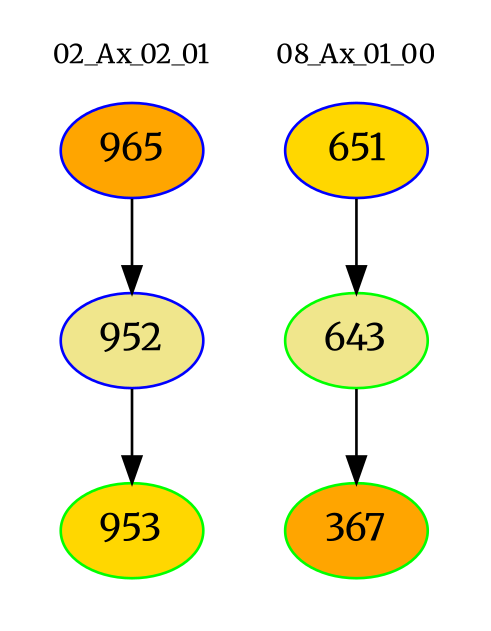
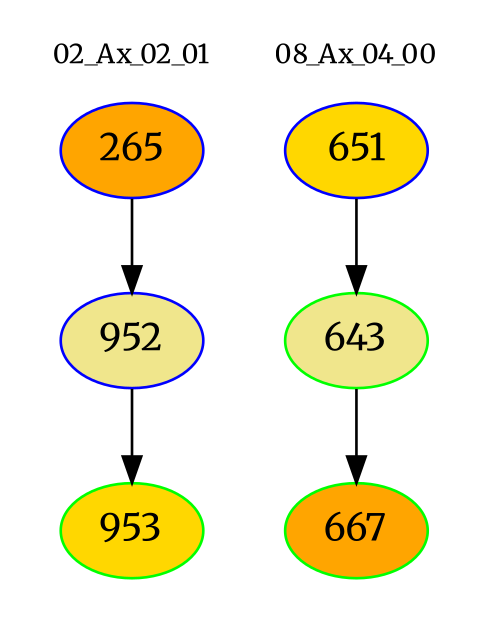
cluster "08_Ax_01_00": label "08_Ax_01_00" -> "08_Ax_04_00"
node "965": label "965" -> "265"
node "367": label "367" -> "667"
